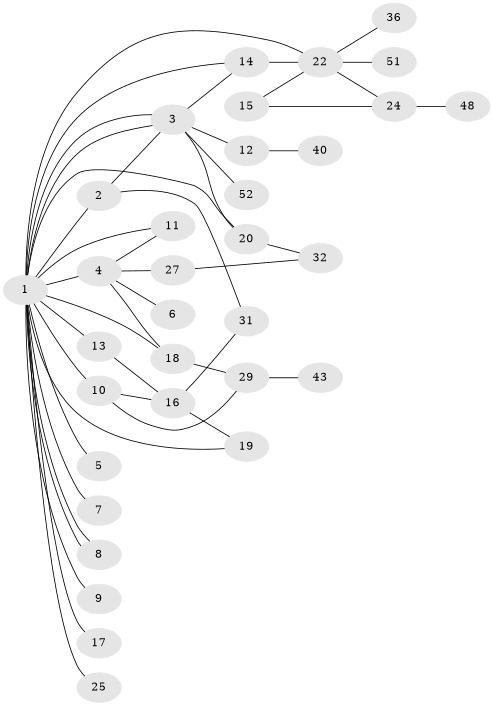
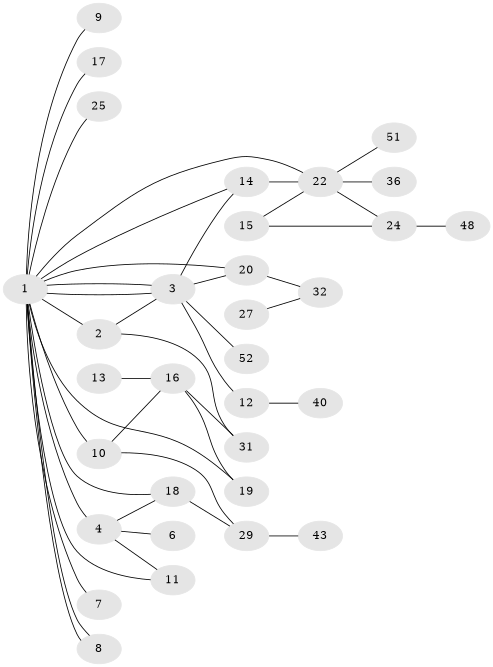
edge "27" -- "4": removed
edge "1" -- "13": removed
node "5": removed
